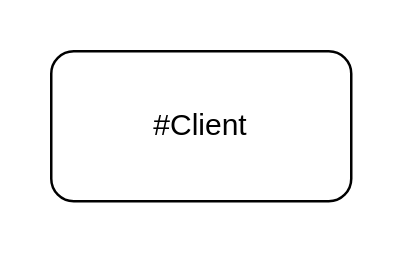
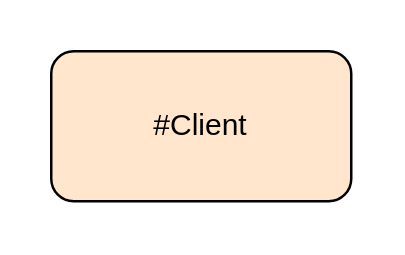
node "#Client": fillcolor #ffffff -> #ffe6cc
